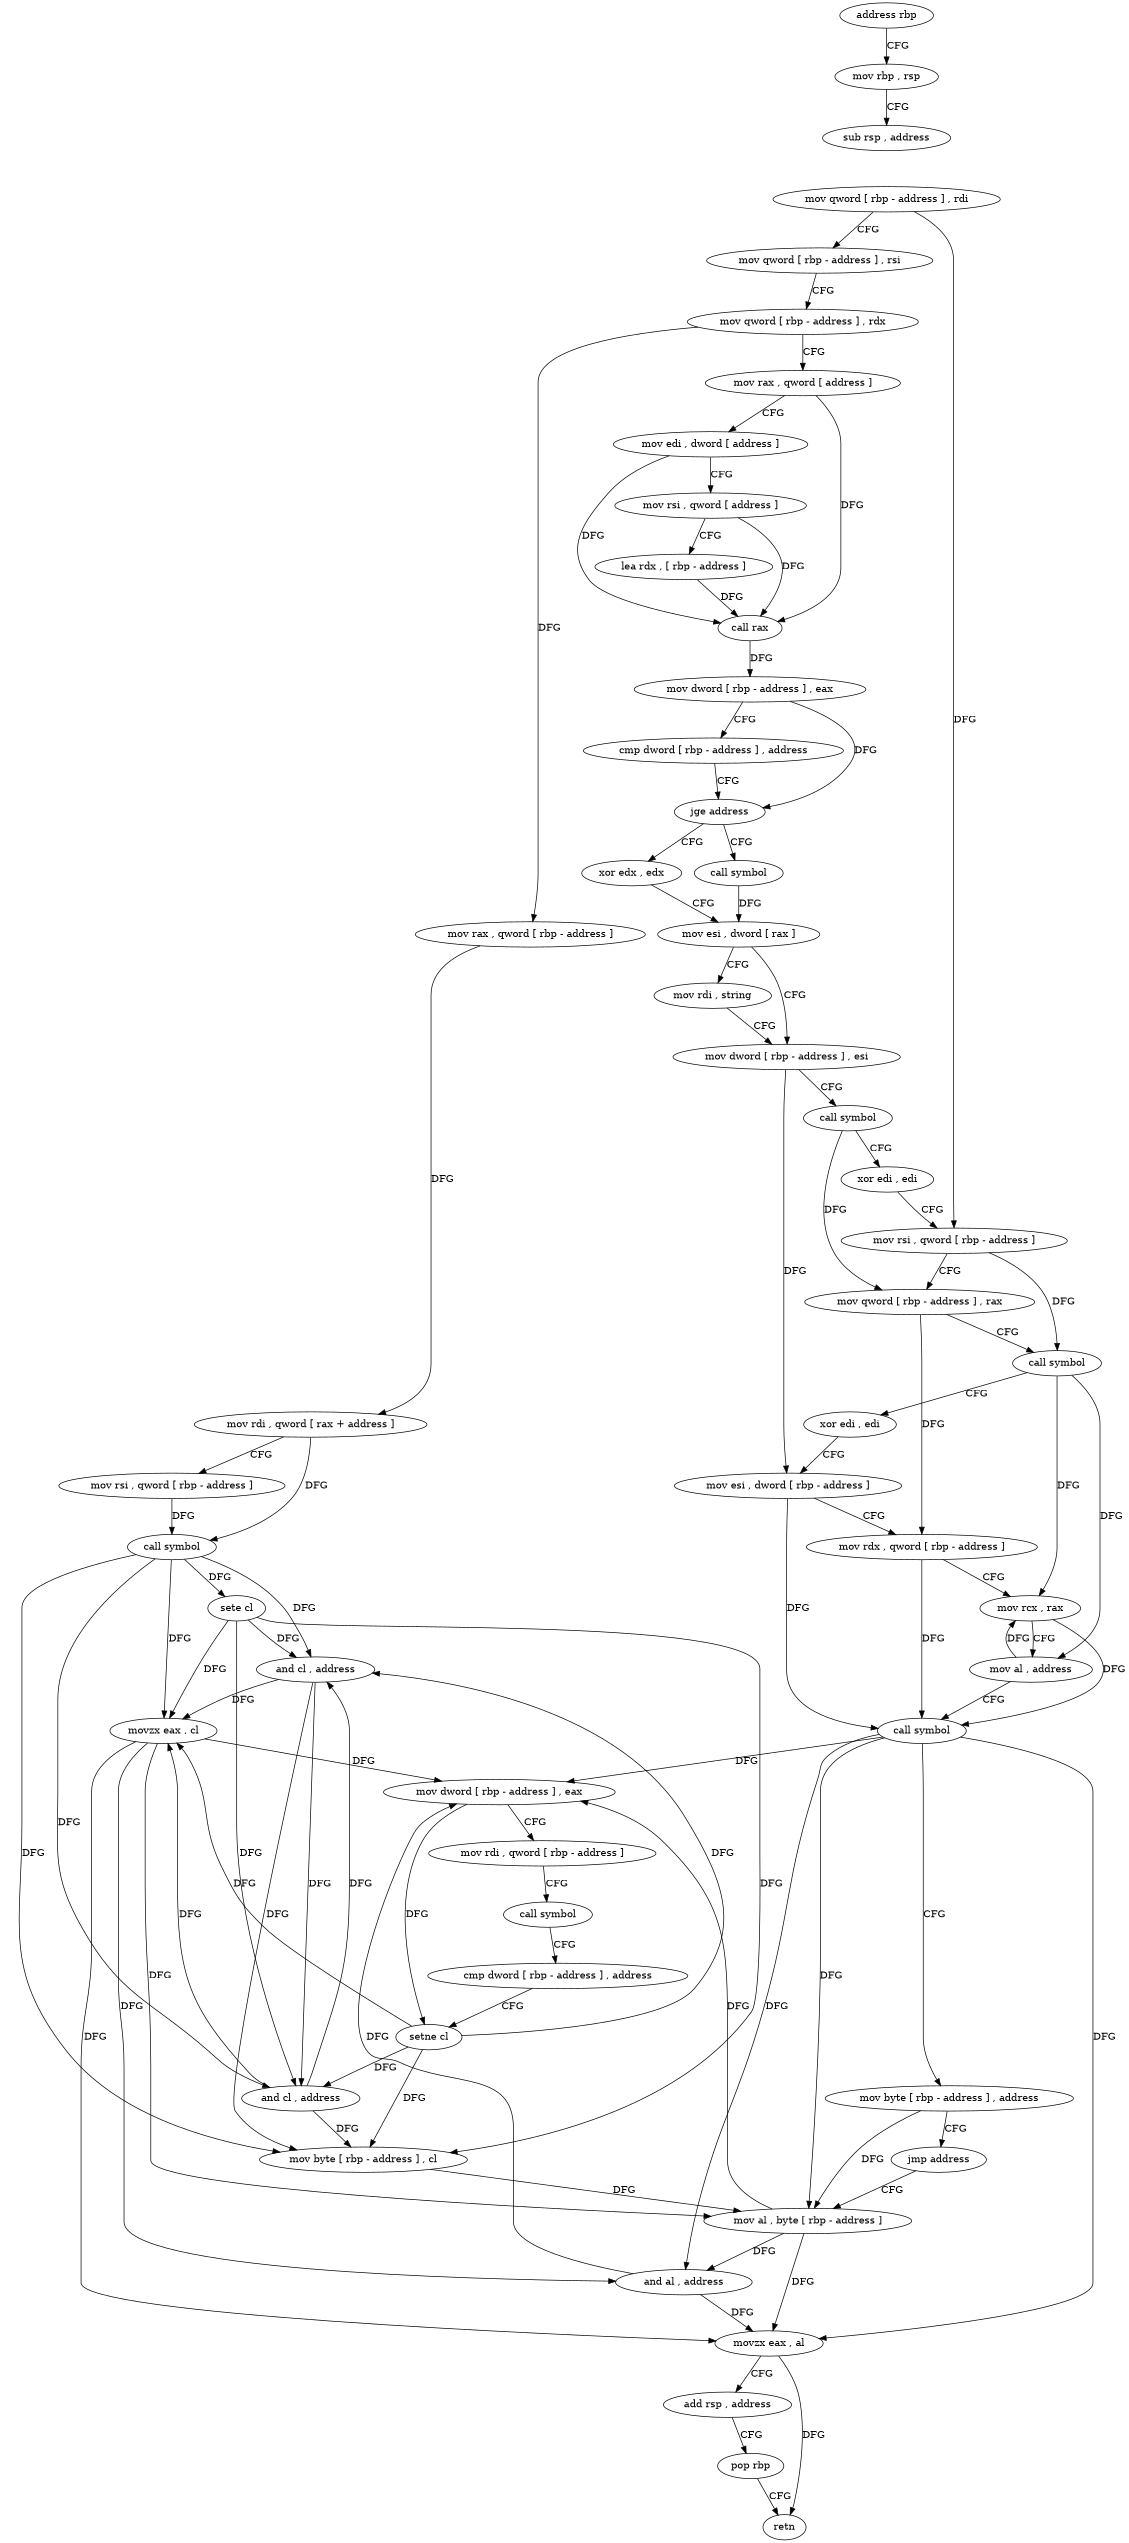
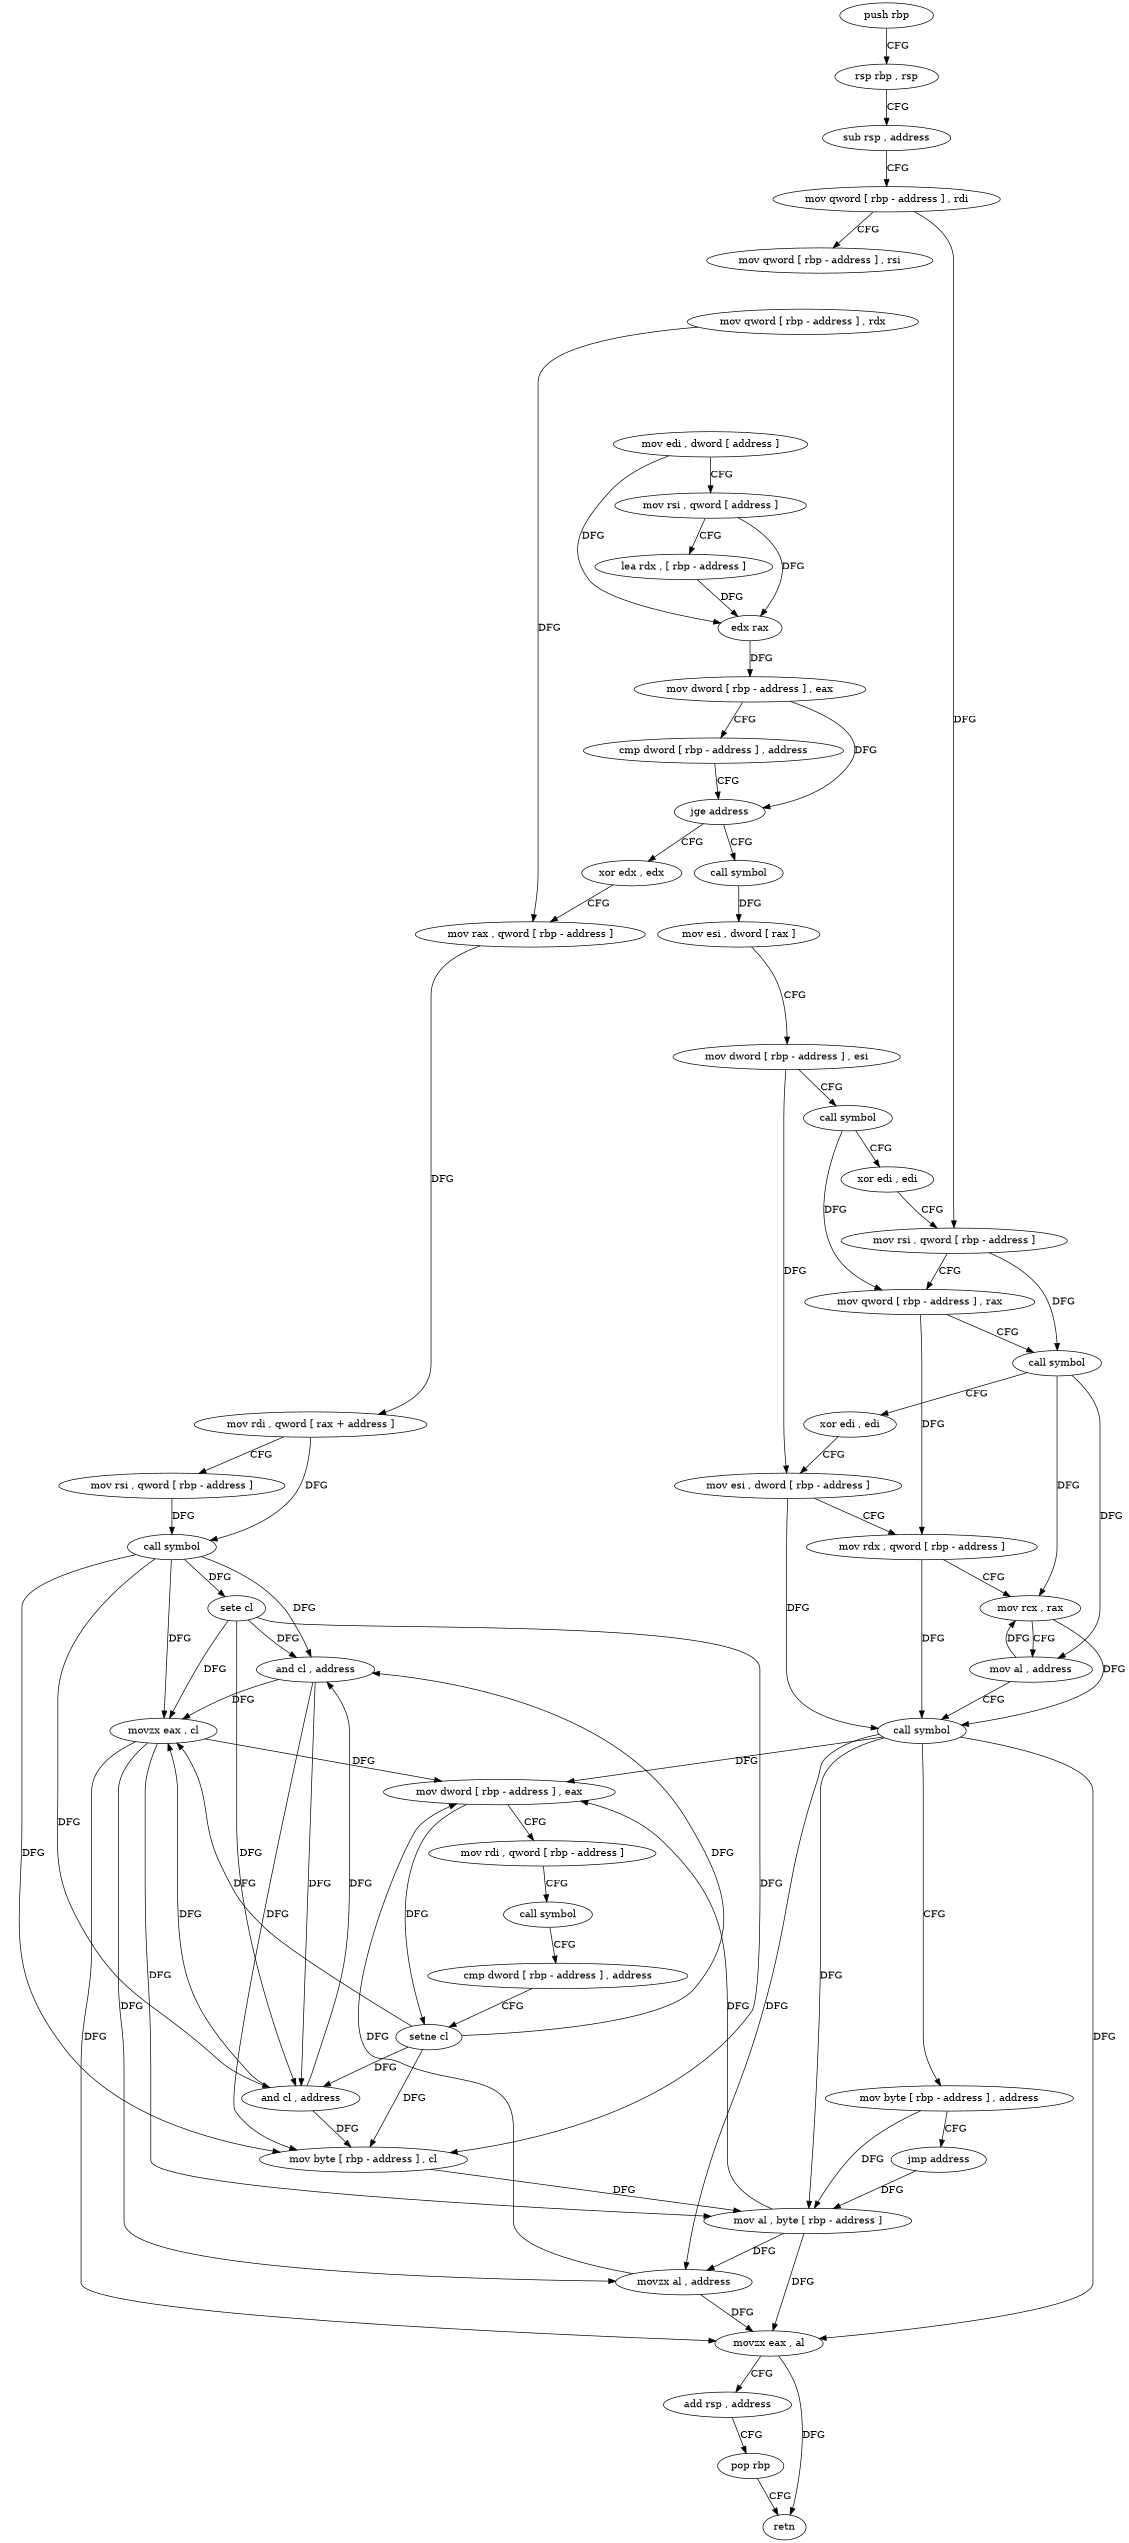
node "address rbp": label "address rbp" -> "push rbp"
node "mov rbp , rsp": label "mov rbp , rsp" -> "rsp rbp , rsp"
edge "sub rsp , address" -> "mov qword [ rbp - address ] , rdi": added, label "CFG"
edge "mov qword [ rbp - address ] , rsi" -> "mov qword [ rbp - address ] , rdx": removed, label "CFG"
node "mov rax , qword [ address ]": removed
node "call rax": label "call rax" -> "edx rax"
edge "xor edx , edx" -> "mov esi , dword [ rax ]": now "xor edx , edx" -> "mov rax , qword [ rbp - address ]"
node "mov rdi , string": removed
edge "jmp address" -> "mov al , byte [ rbp - address ]": label "CFG" -> "DFG"
node "and al , address": label "and al , address" -> "movzx al , address"
